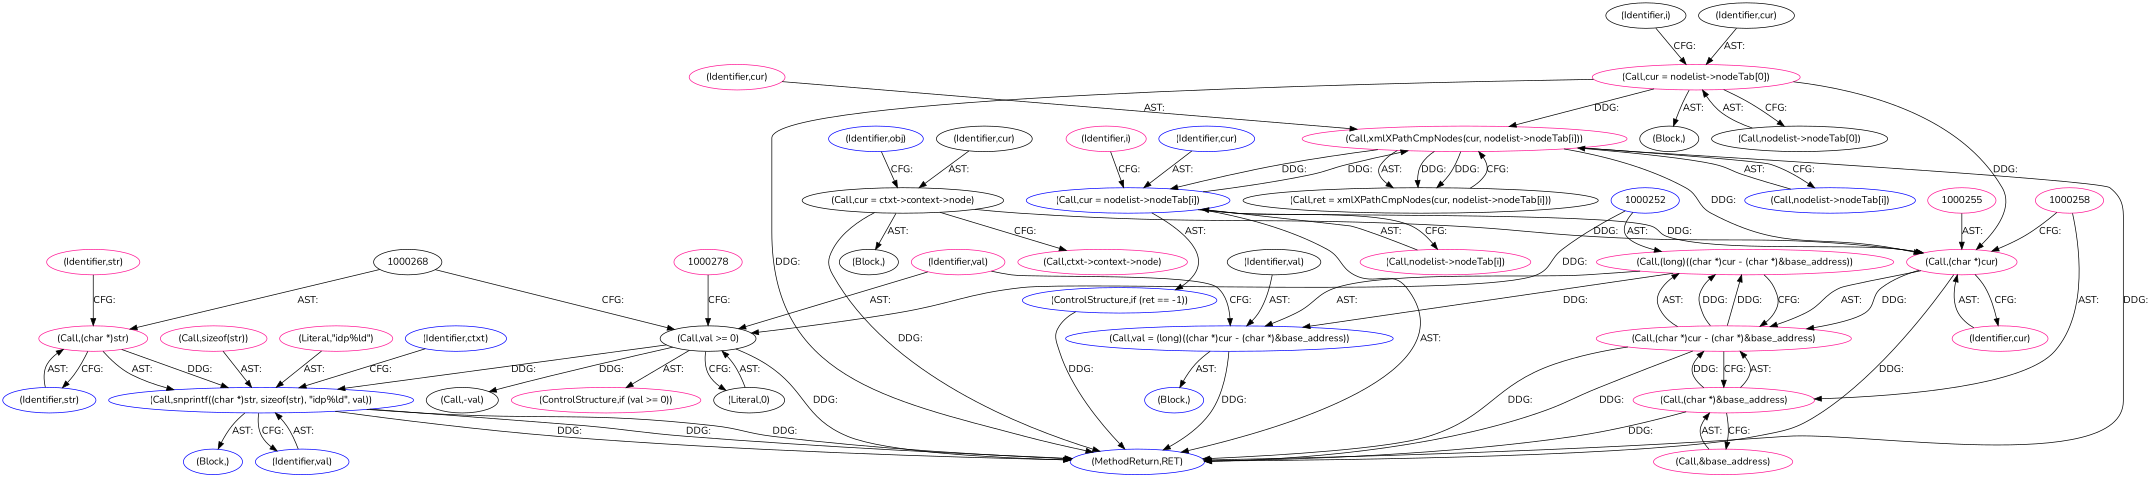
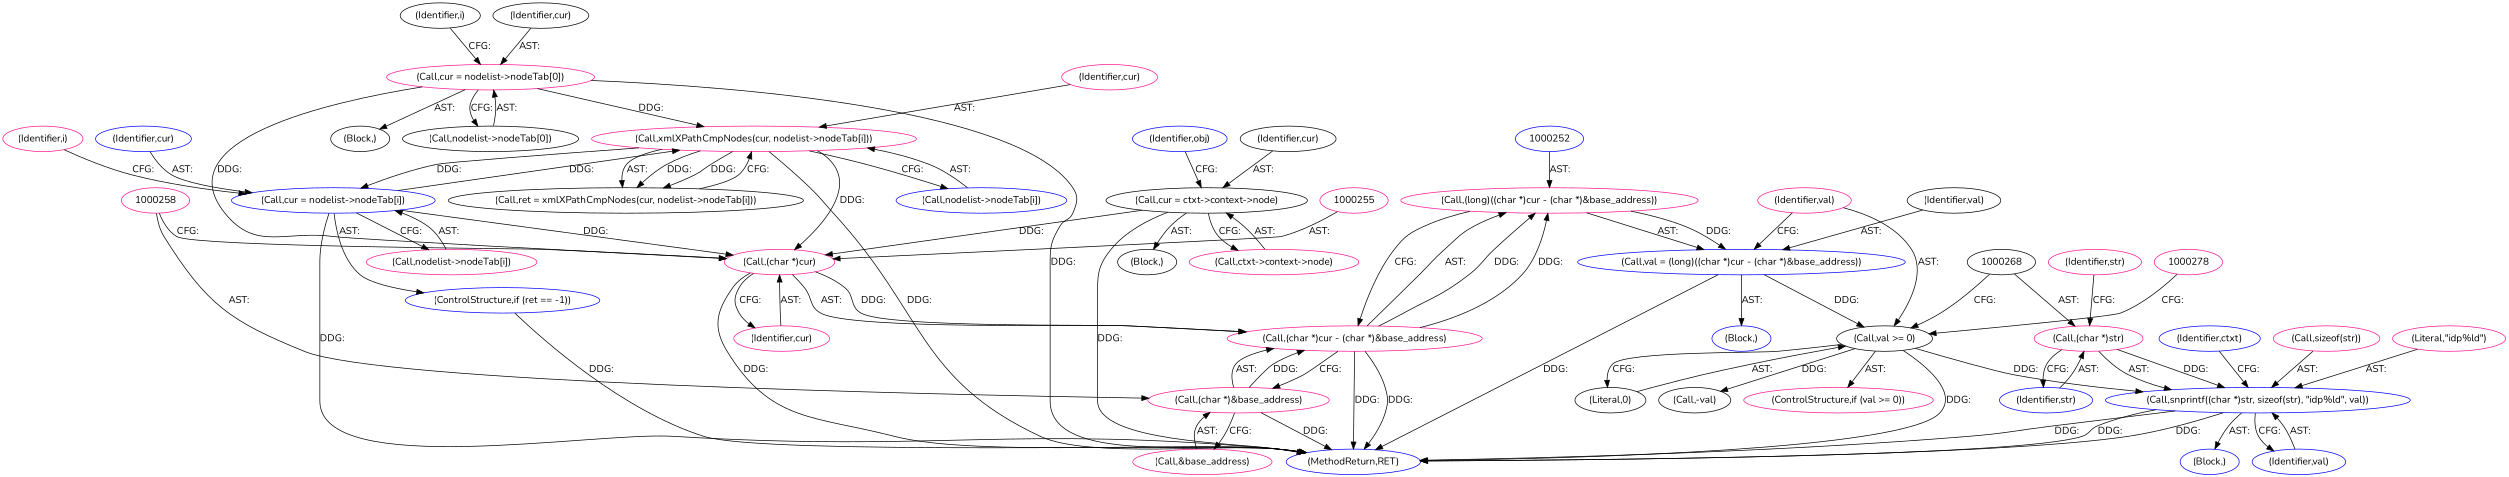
edge "(Call,ctxt->context->node)" -> "(Call,cur = ctxt->context->node)": added, label "AST:"
edge "1000252" -> "(Call,val >= 0)": now "(Call,val = (long)((char *)cur - (char *)&base_address))" -> "(Call,val >= 0)"
edge "(Call,cur = nodelist->nodeTab[i])" -> "(MethodReturn,RET)": label "AST: " -> "DDG: "
